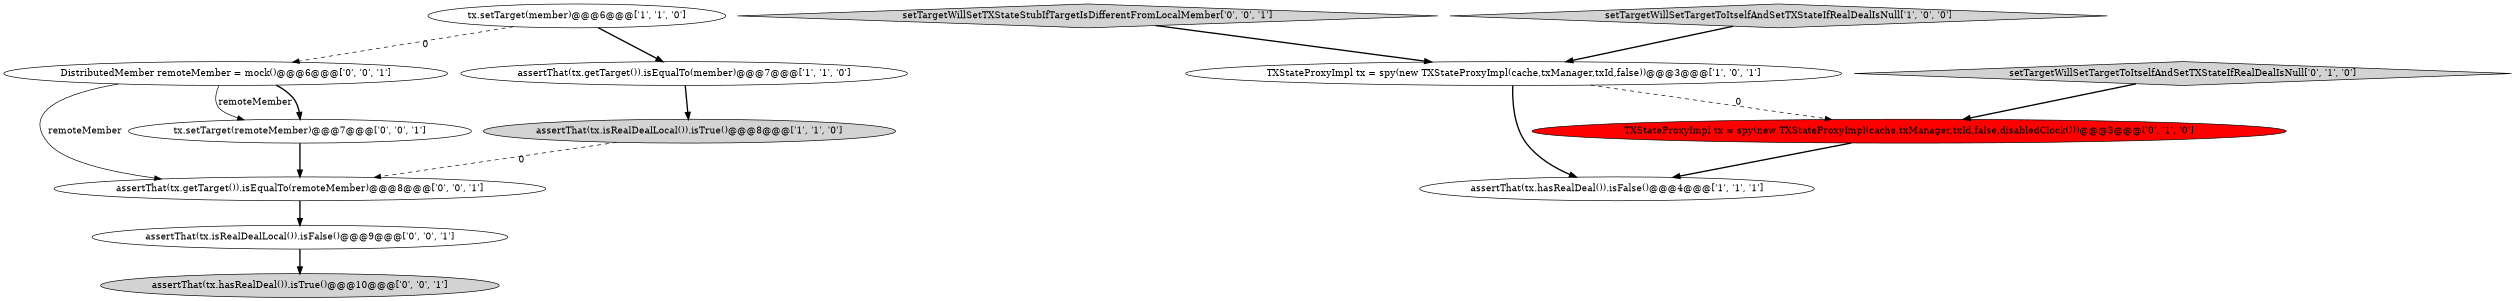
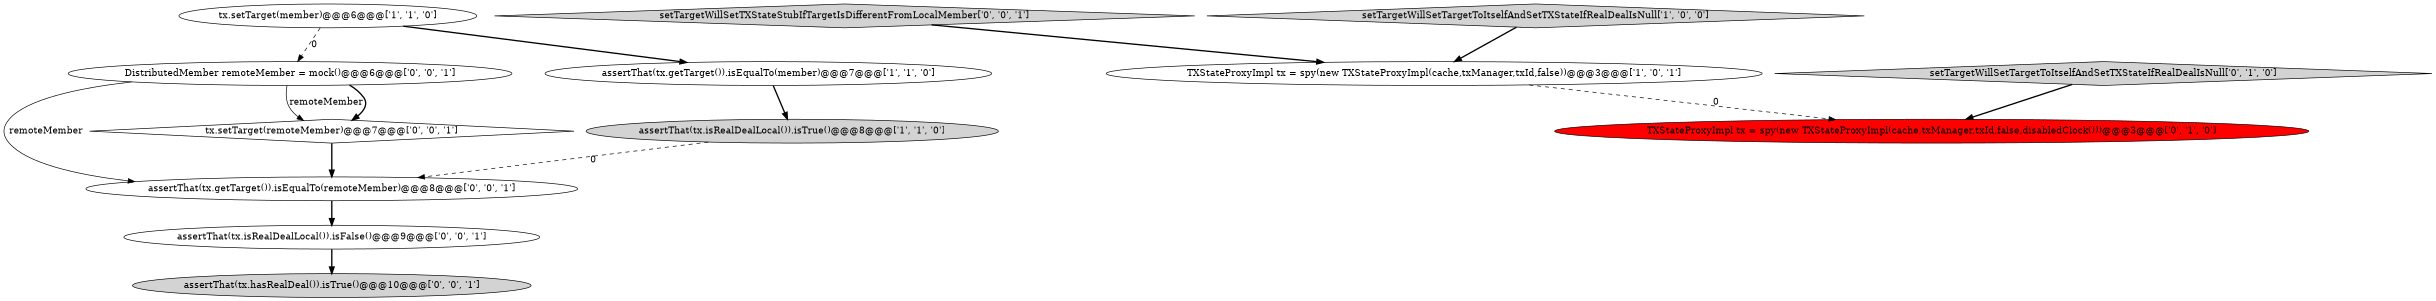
node "tx.setTarget(remoteMember)@@@7@@@['0', '0', '1']": shape ellipse -> diamond
node "assertThat(tx.hasRealDeal()).isFalse()@@@4@@@['1', '1', '1']": removed
